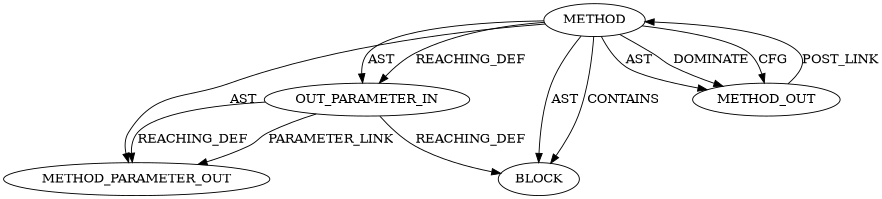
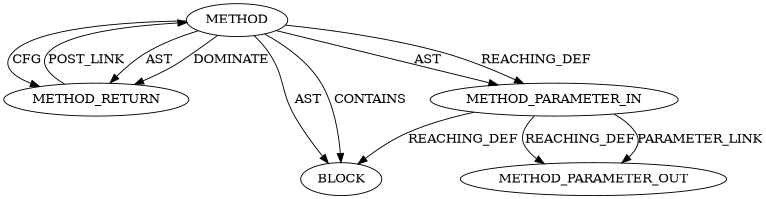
edge "METHOD" -> "METHOD_PARAMETER_OUT": removed, label "AST"
node "OUT_PARAMETER_IN": label "OUT_PARAMETER_IN" -> "METHOD_PARAMETER_IN"
node "METHOD_OUT": label "METHOD_OUT" -> "METHOD_RETURN"
